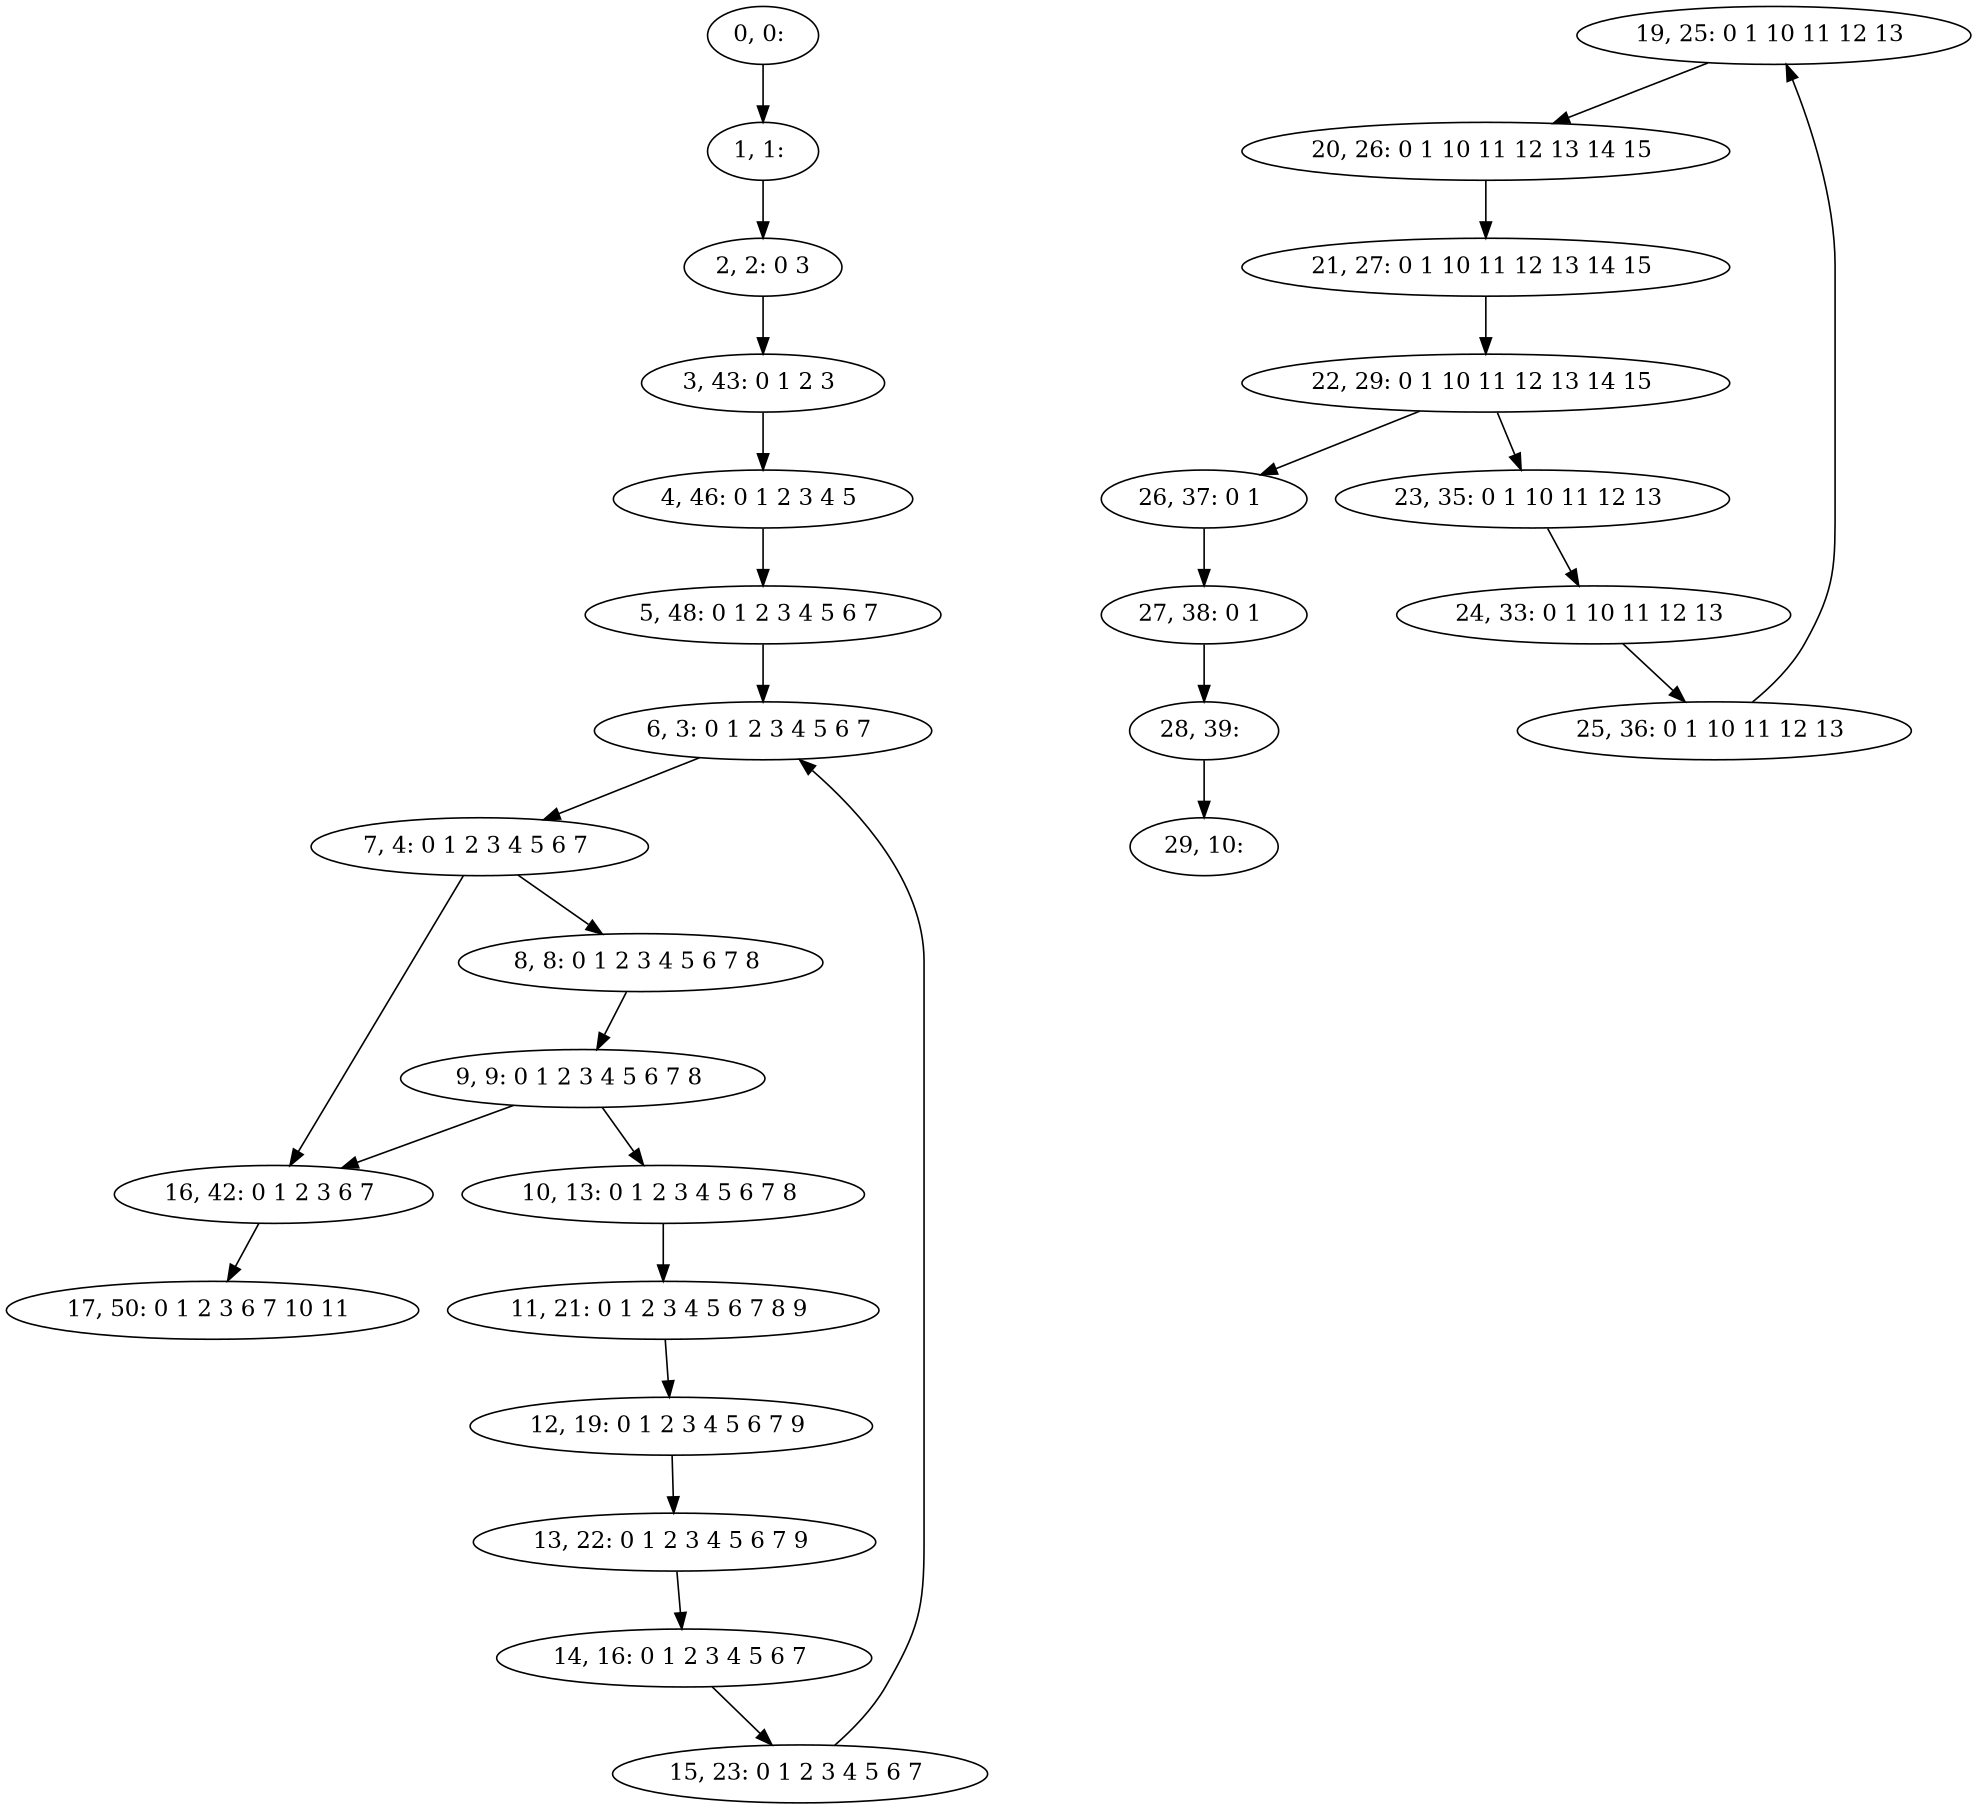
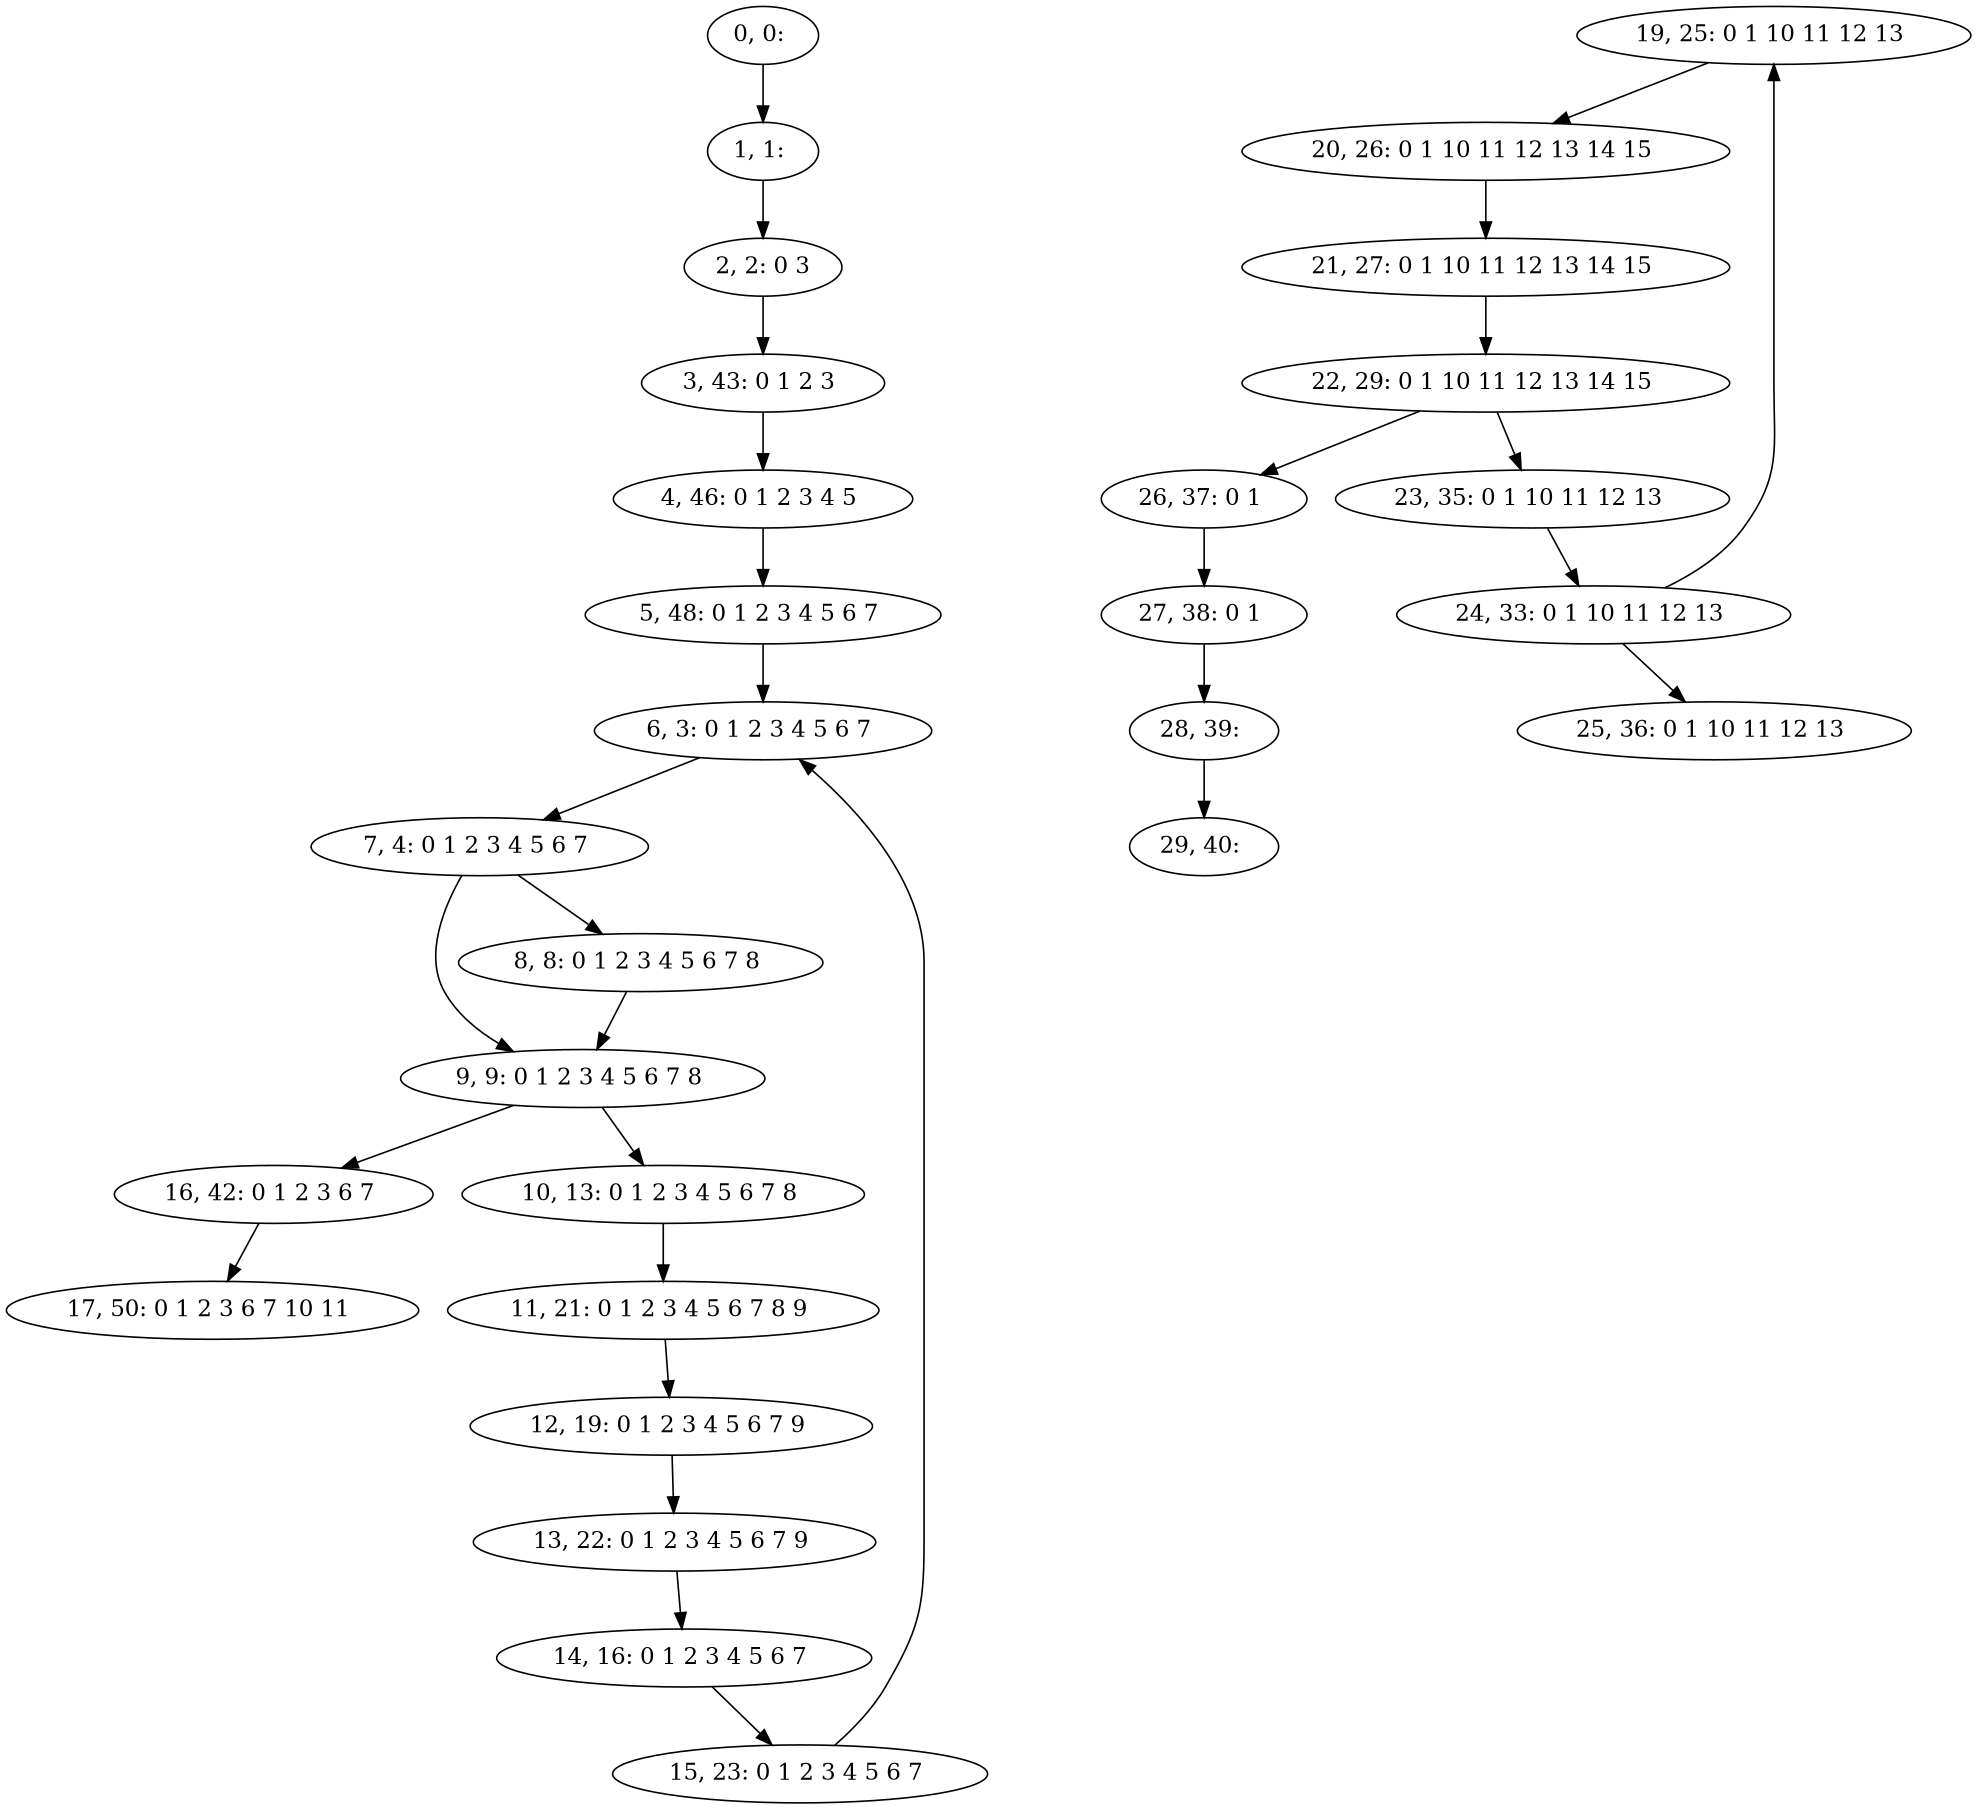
edge "25, 36: 0 1 10 11 12 13" -> "19, 25: 0 1 10 11 12 13": now "24, 33: 0 1 10 11 12 13" -> "19, 25: 0 1 10 11 12 13"
node "29, 10:": label "29, 10:" -> "29, 40:"
edge "7, 4: 0 1 2 3 4 5 6 7" -> "16, 42: 0 1 2 3 6 7": now "7, 4: 0 1 2 3 4 5 6 7" -> "9, 9: 0 1 2 3 4 5 6 7 8"
